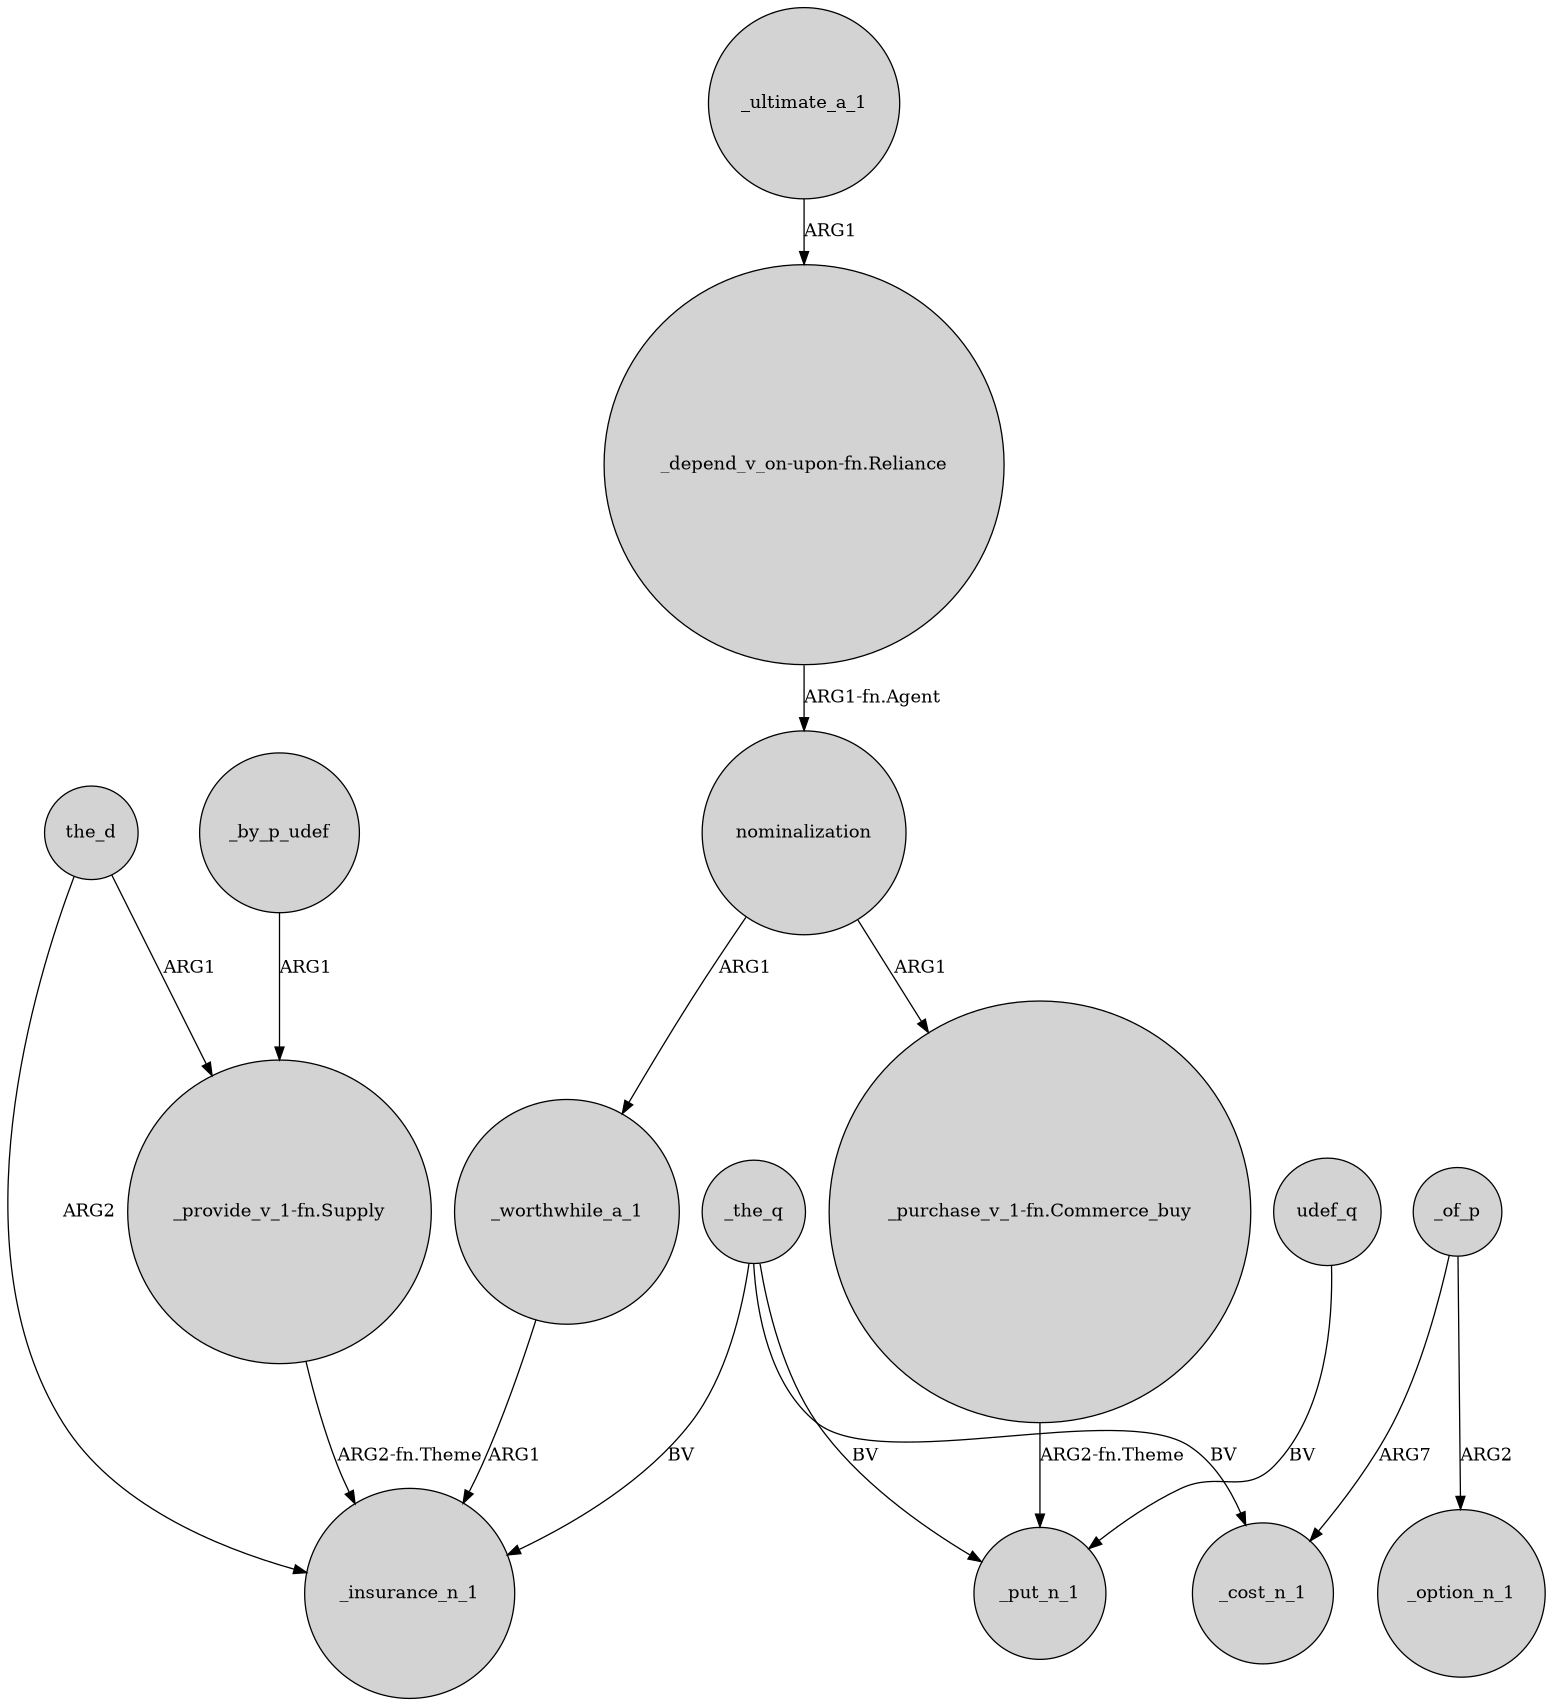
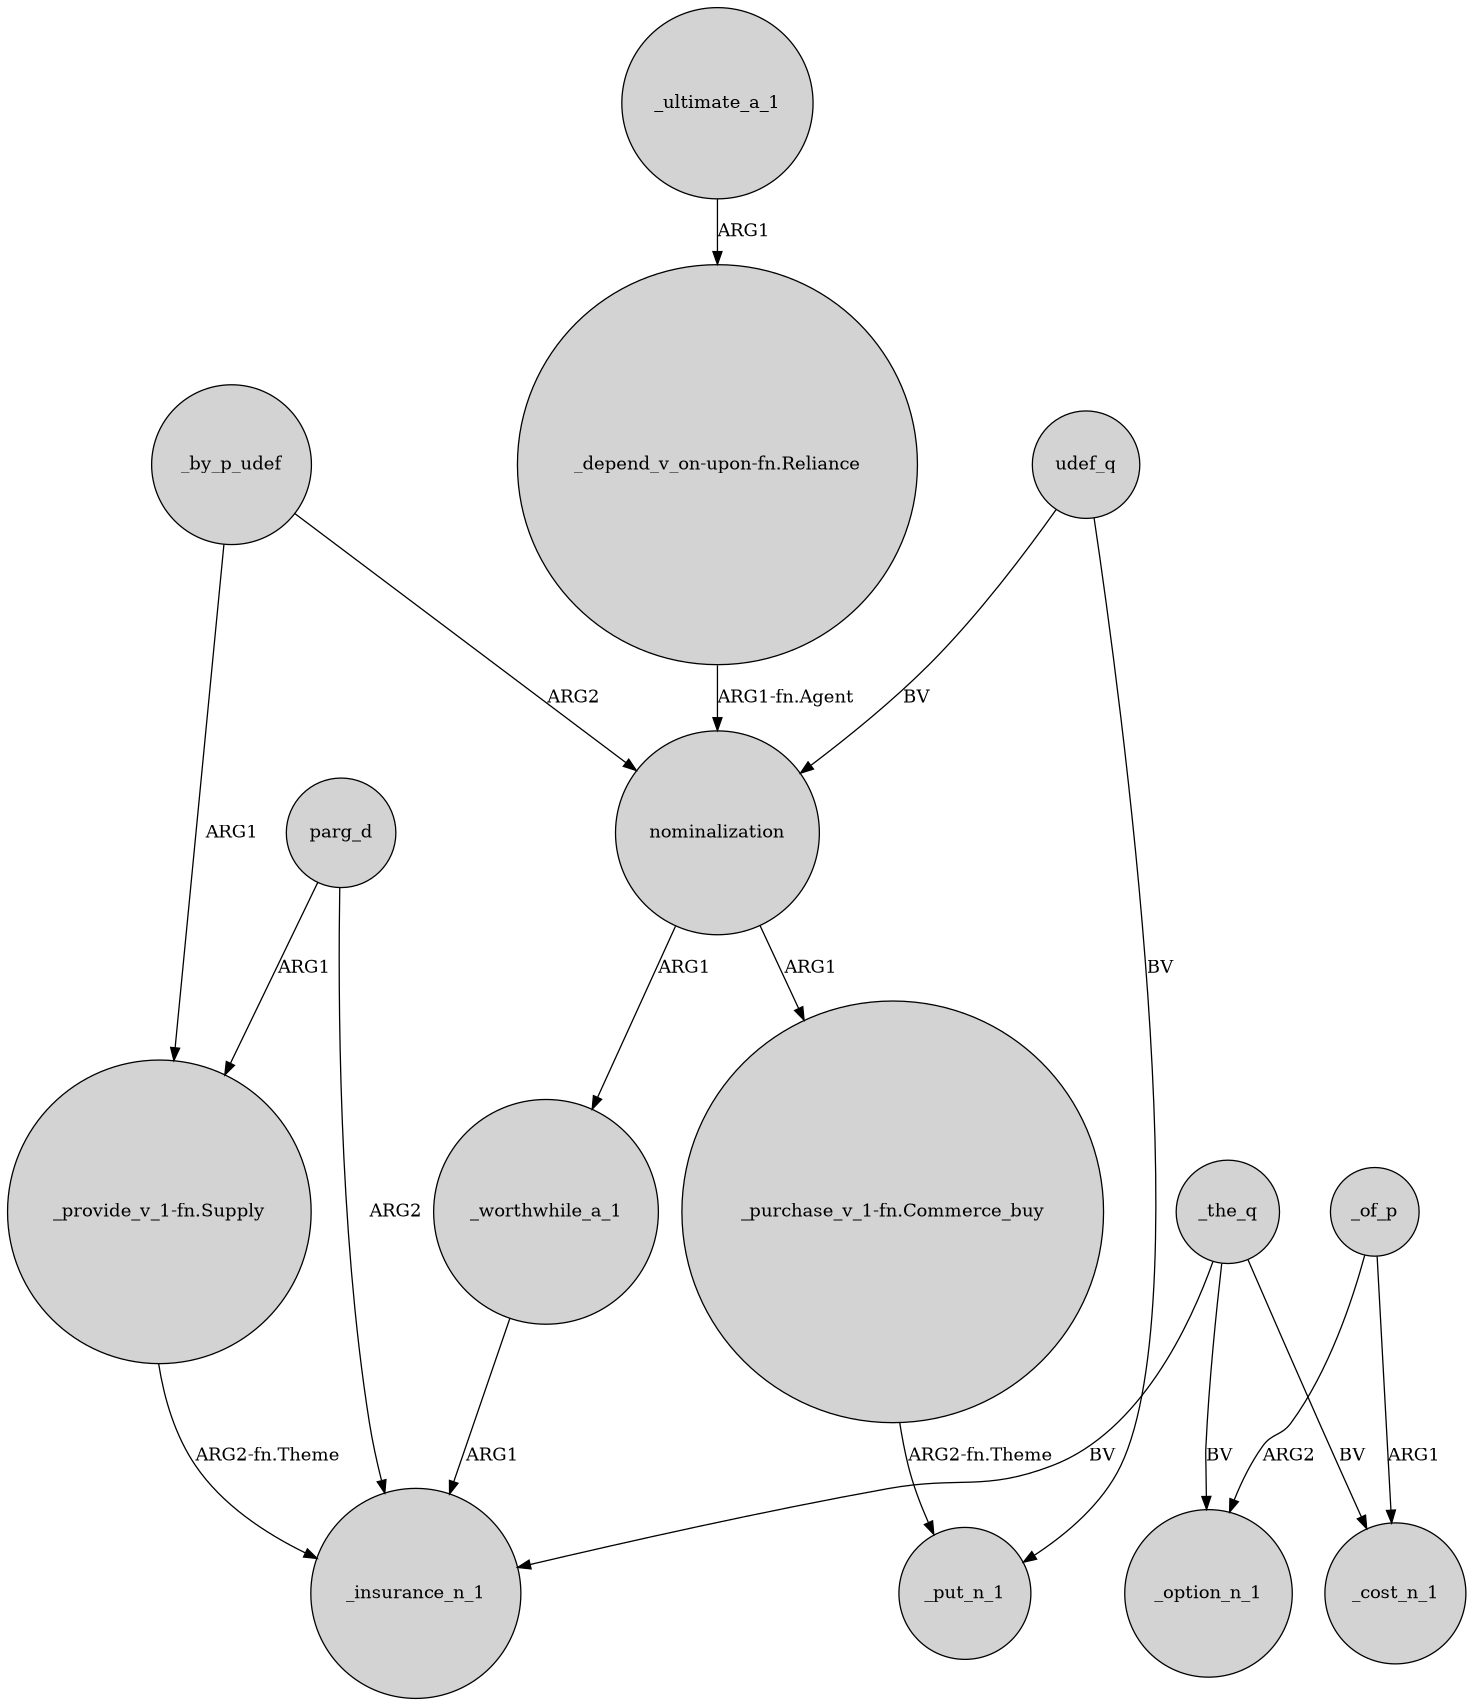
edge "_by_p_udef" -> "nominalization": added, label "ARG2"
edge "udef_q" -> "nominalization": added, label "BV"
node "the_d": label "the_d" -> "parg_d"
edge "_the_q" -> "_put_n_1": now "_the_q" -> "_option_n_1"
edge "_of_p" -> "_cost_n_1": label "ARG7" -> "ARG1"
